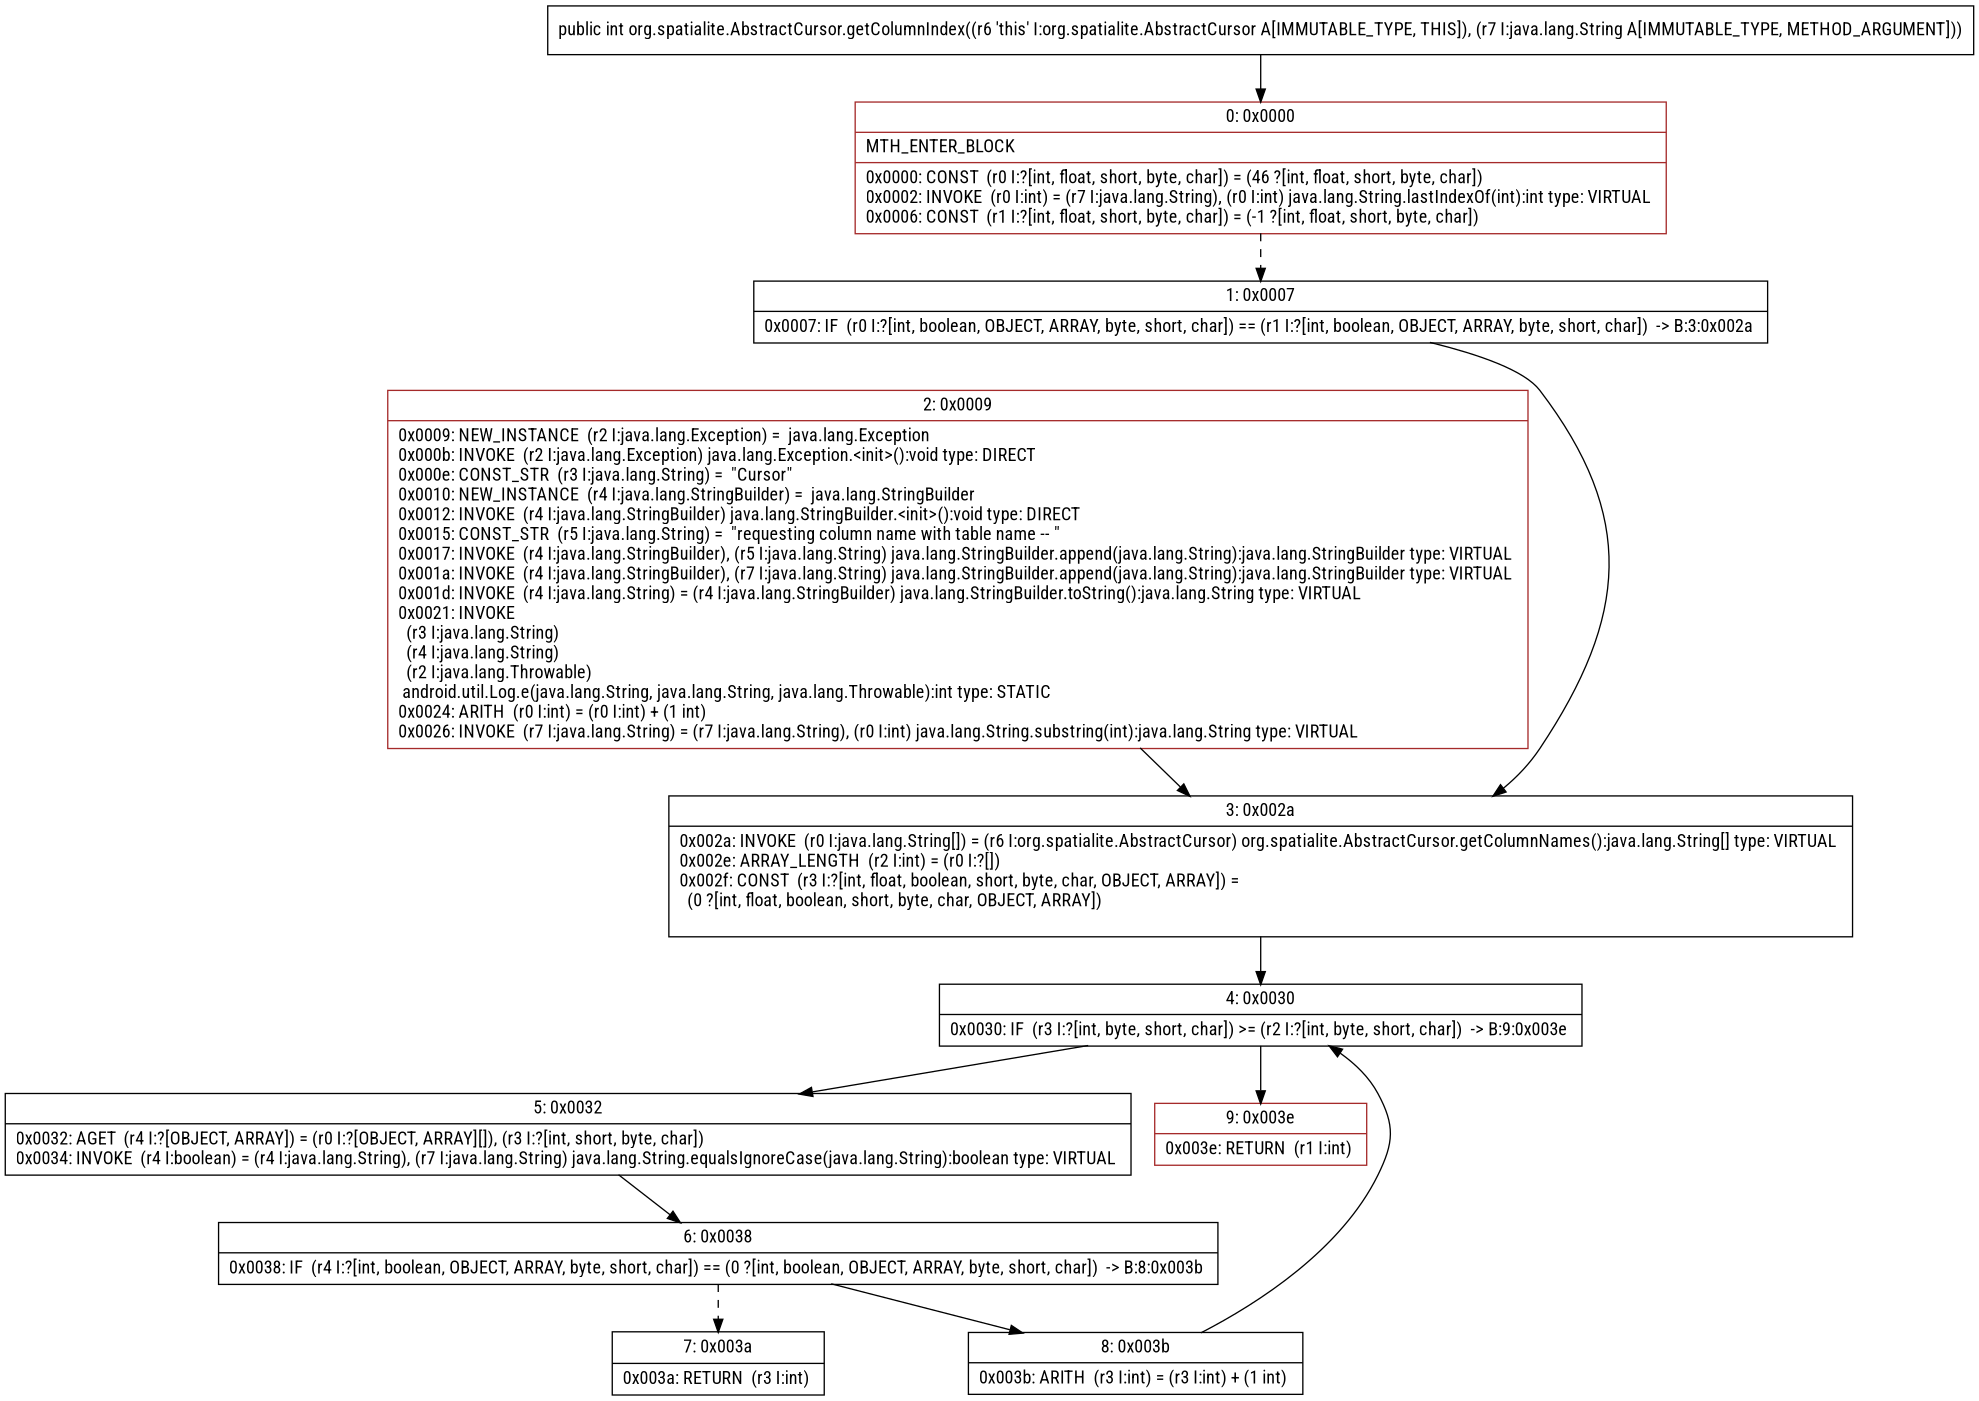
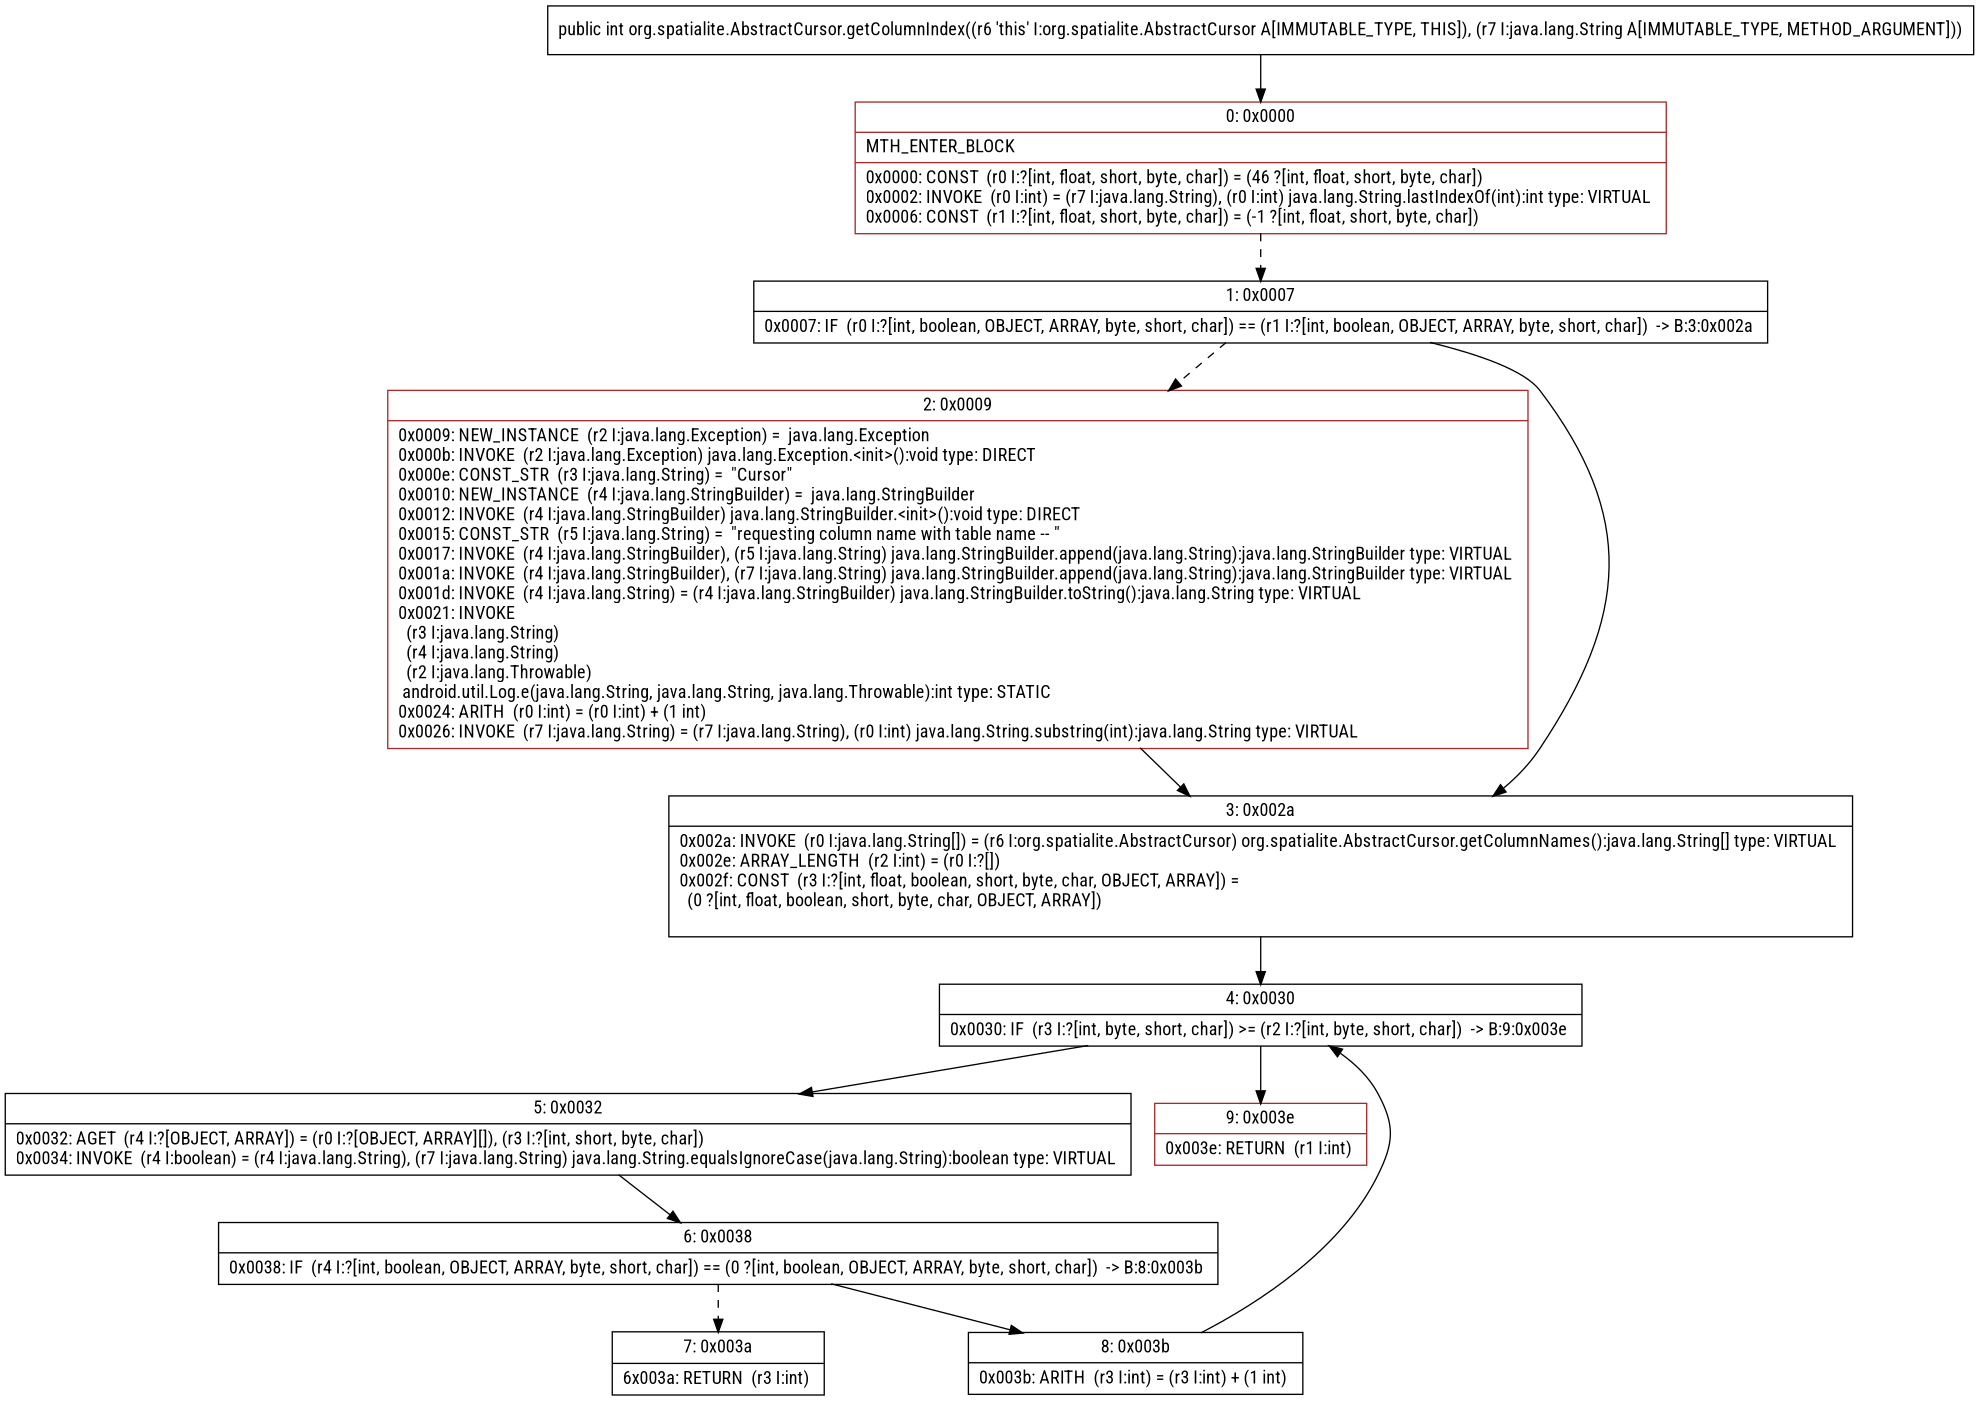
edge "1: 0x0007" -> "2: 0x0009": added
node "7: 0x003a": text "0x003a: RETURN  (r3 I:int)" -> "6x003a: RETURN  (r3 I:int)"
